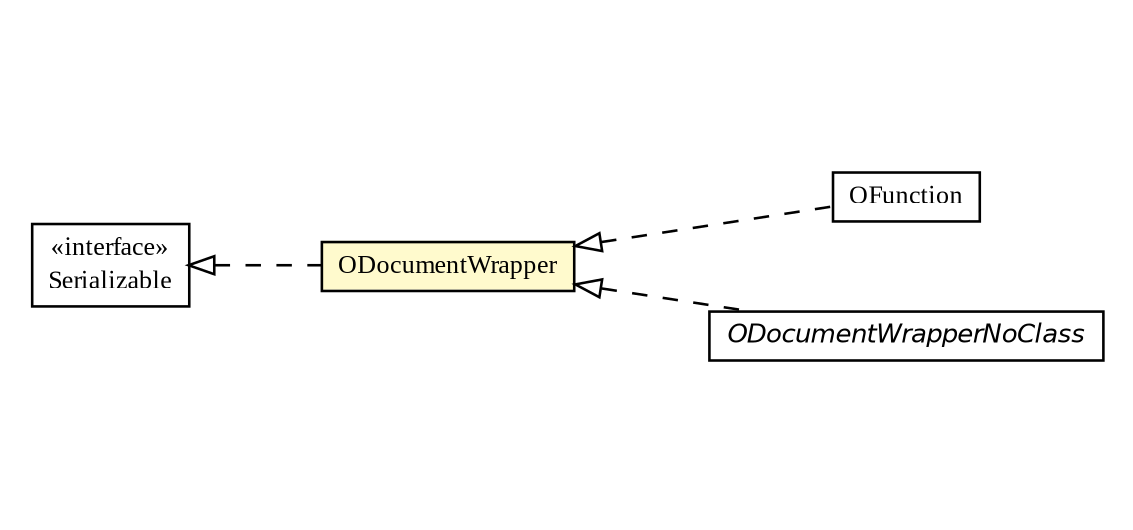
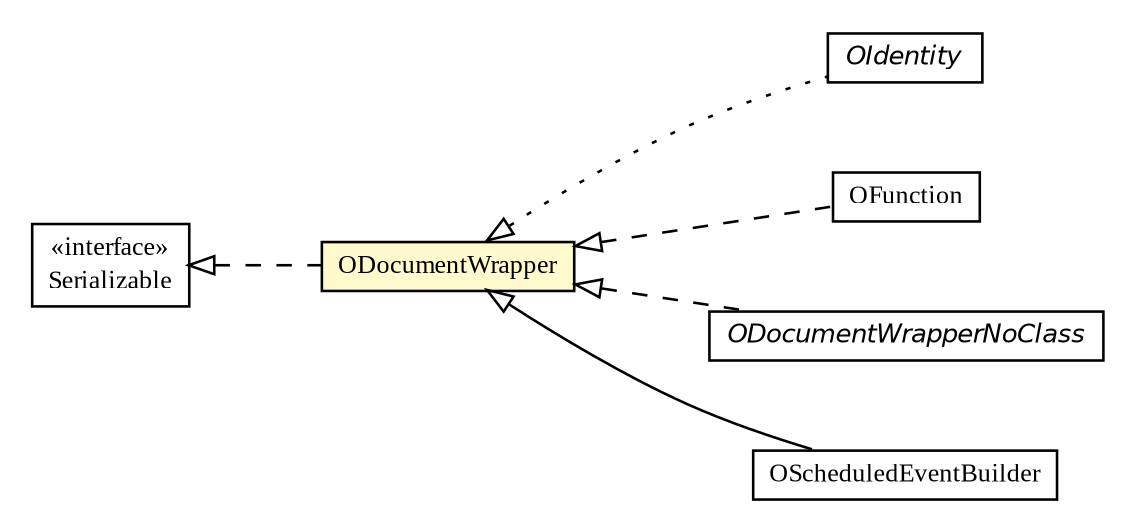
node "OIdentity": added
node "OScheduledEventBuilder": added
